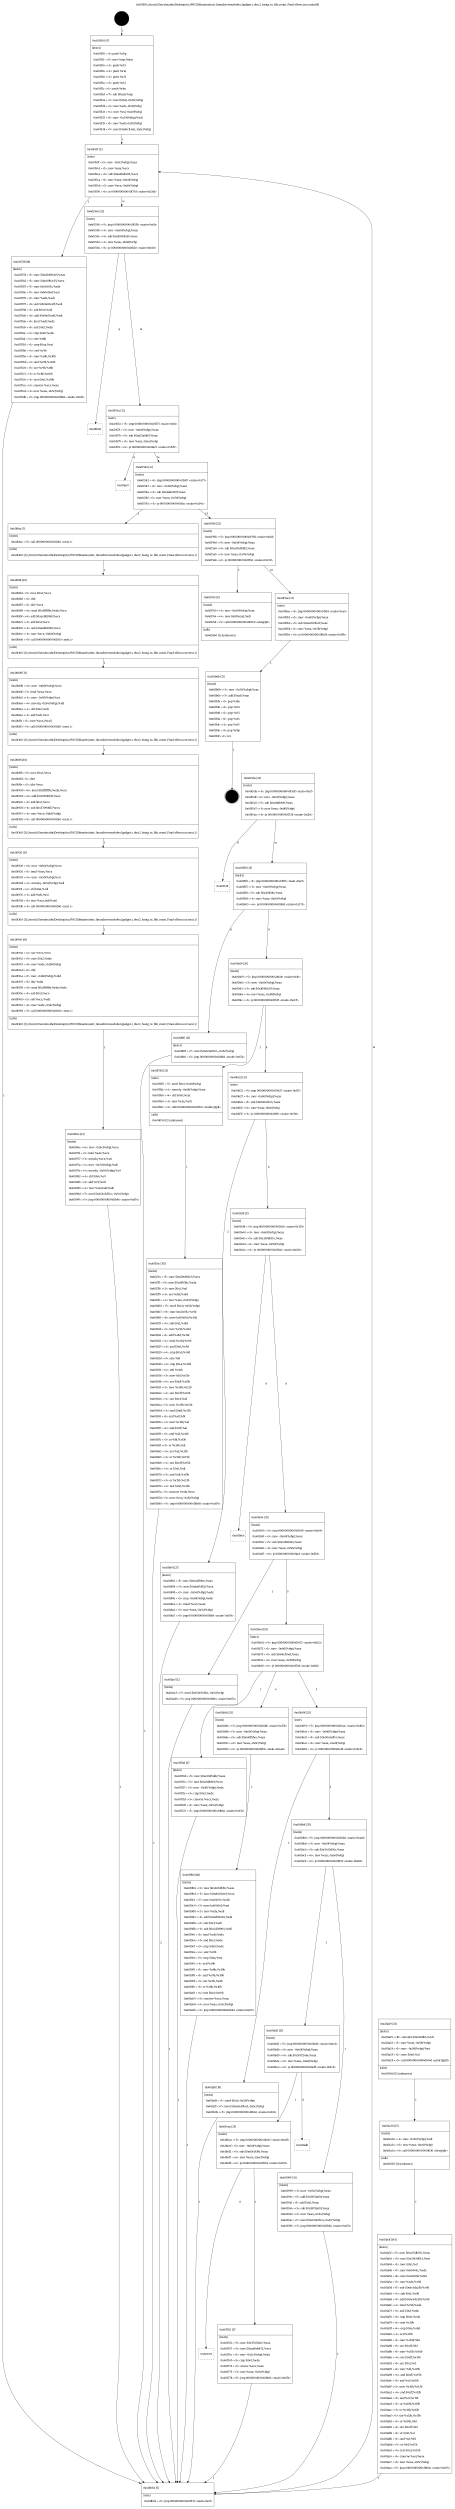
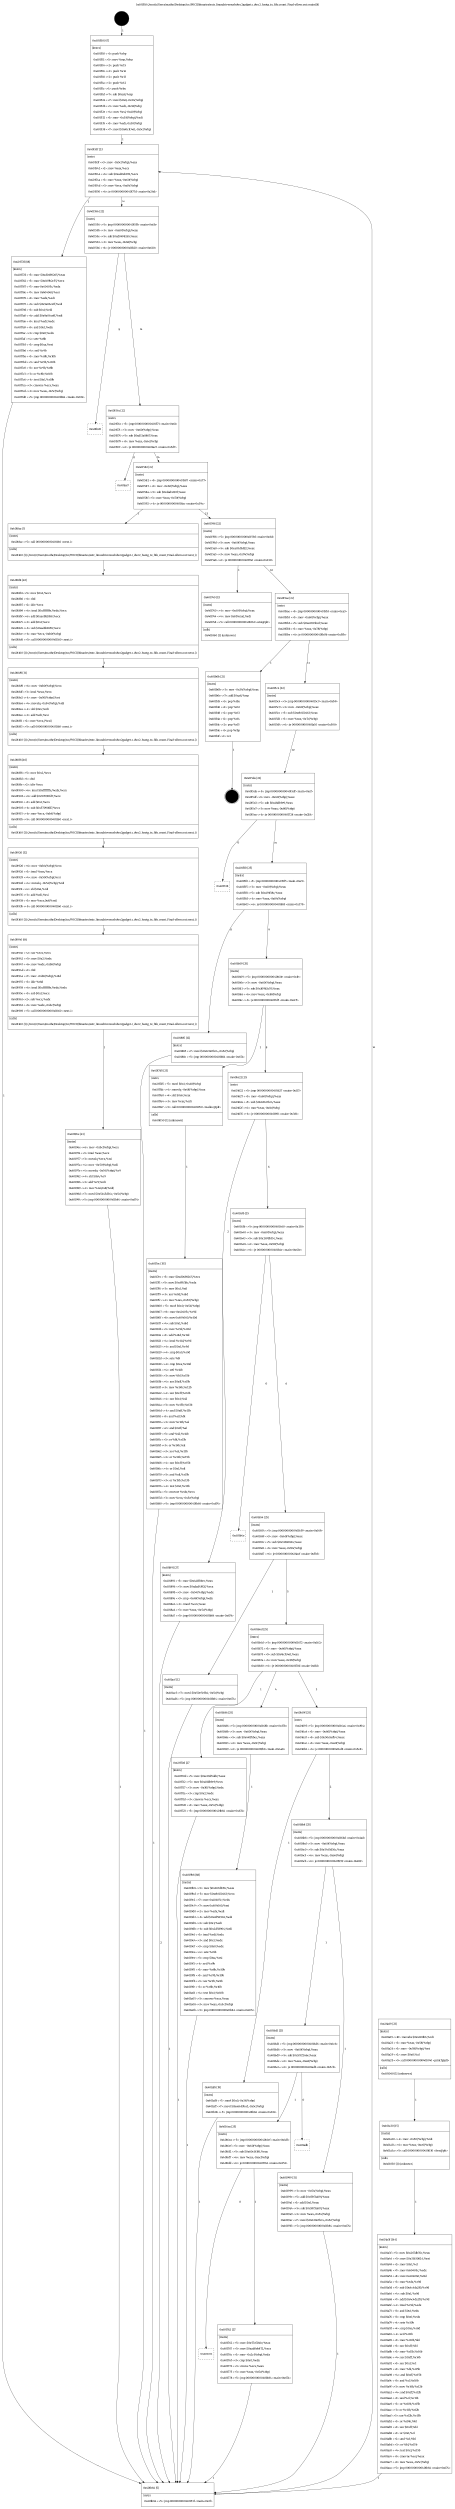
node "0x4015c4 [22]": added
